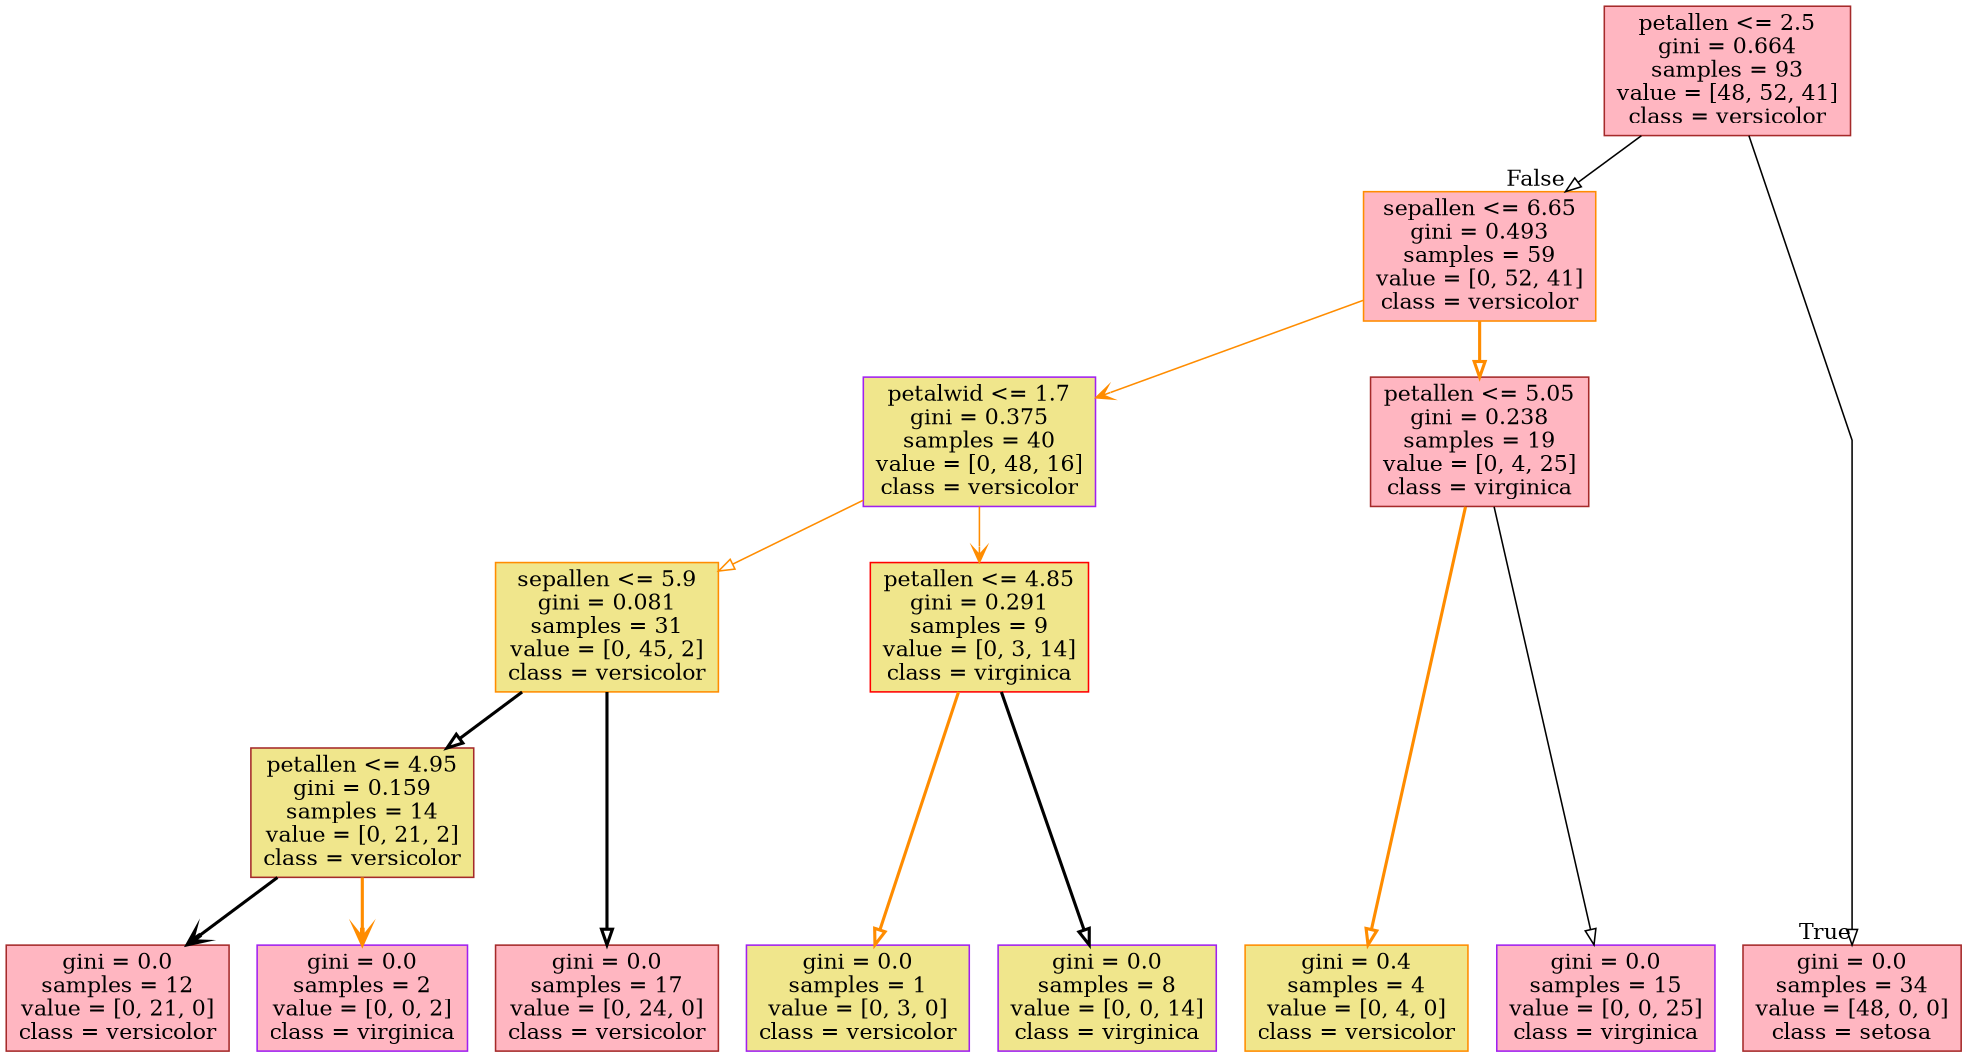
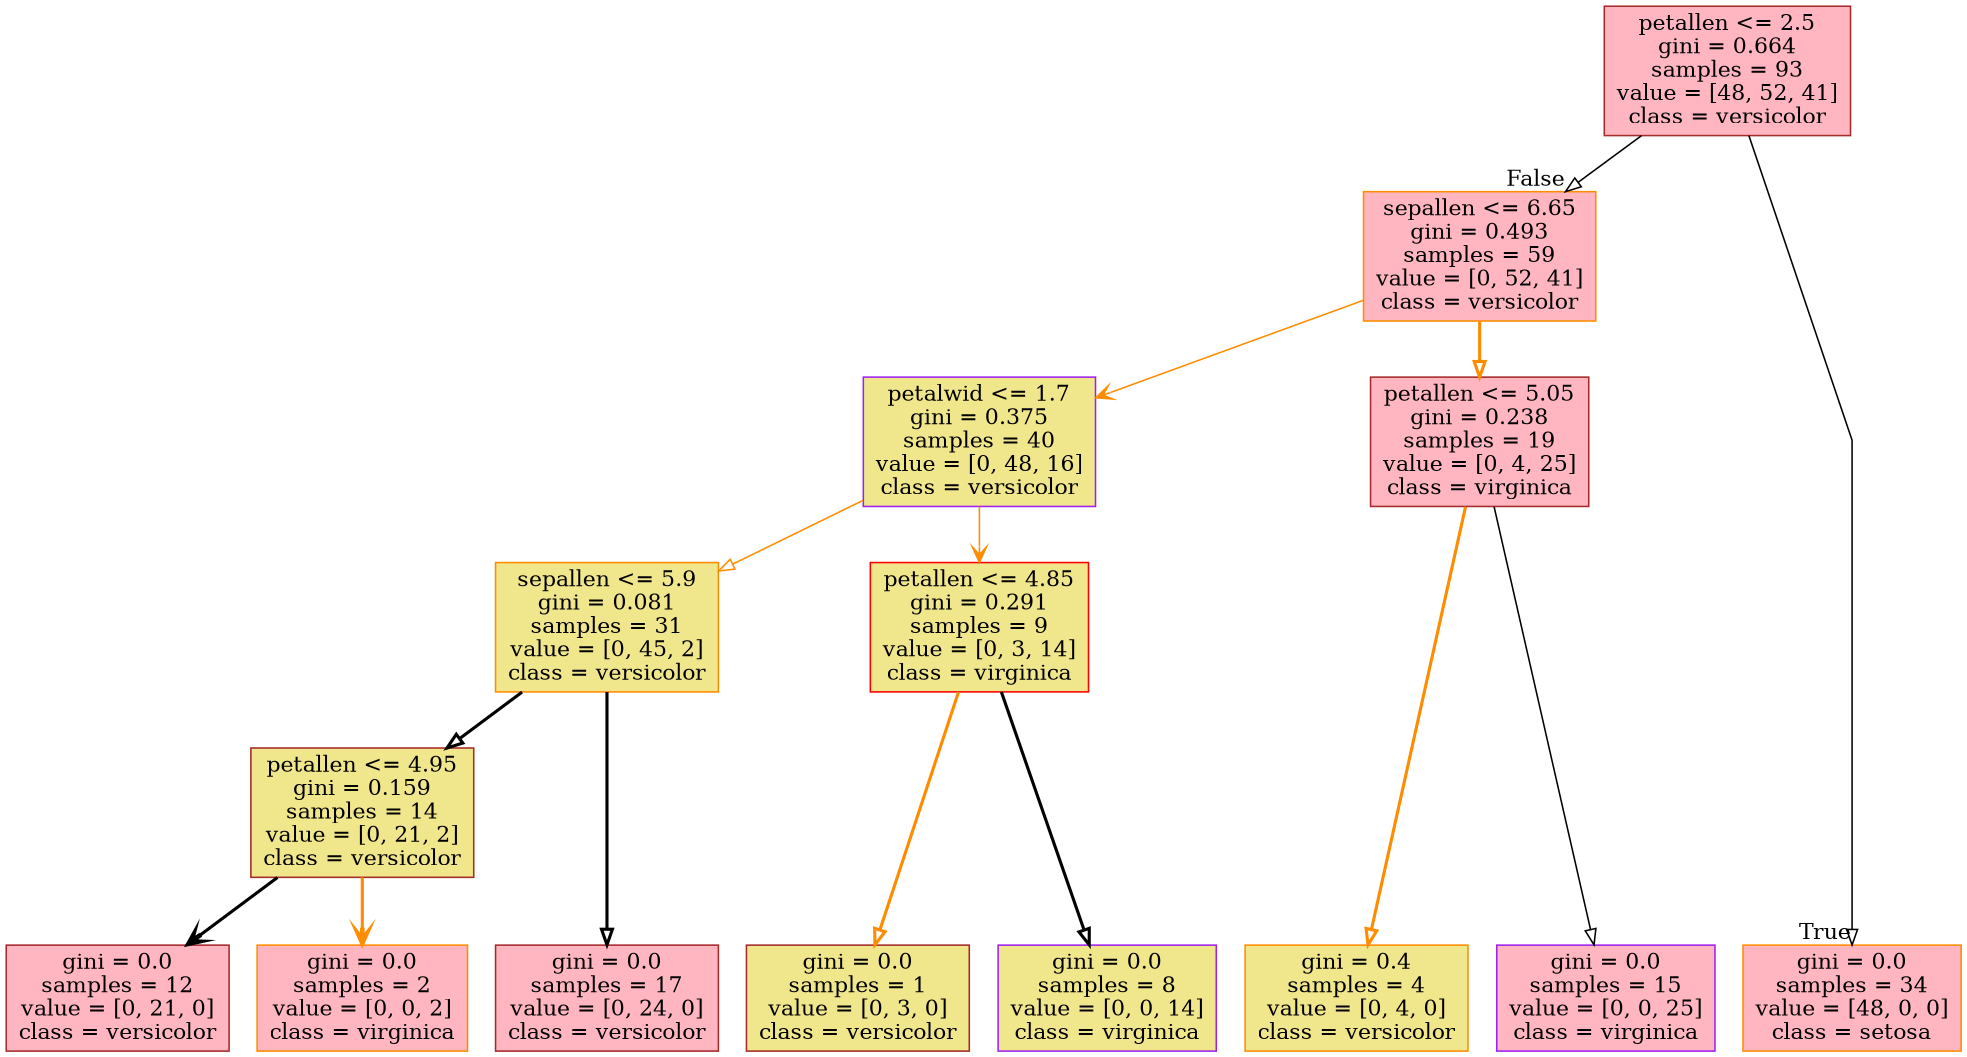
node "gini = 0.0 samples = 2 value = [0, 0, 2] class = virginica": color purple -> darkorange
node "gini = 0.0 samples = 1 value = [0, 3, 0] class = versicolor": color purple -> brown
node "gini = 0.0 samples = 34 value = [48, 0, 0] class = setosa": color brown -> darkorange
